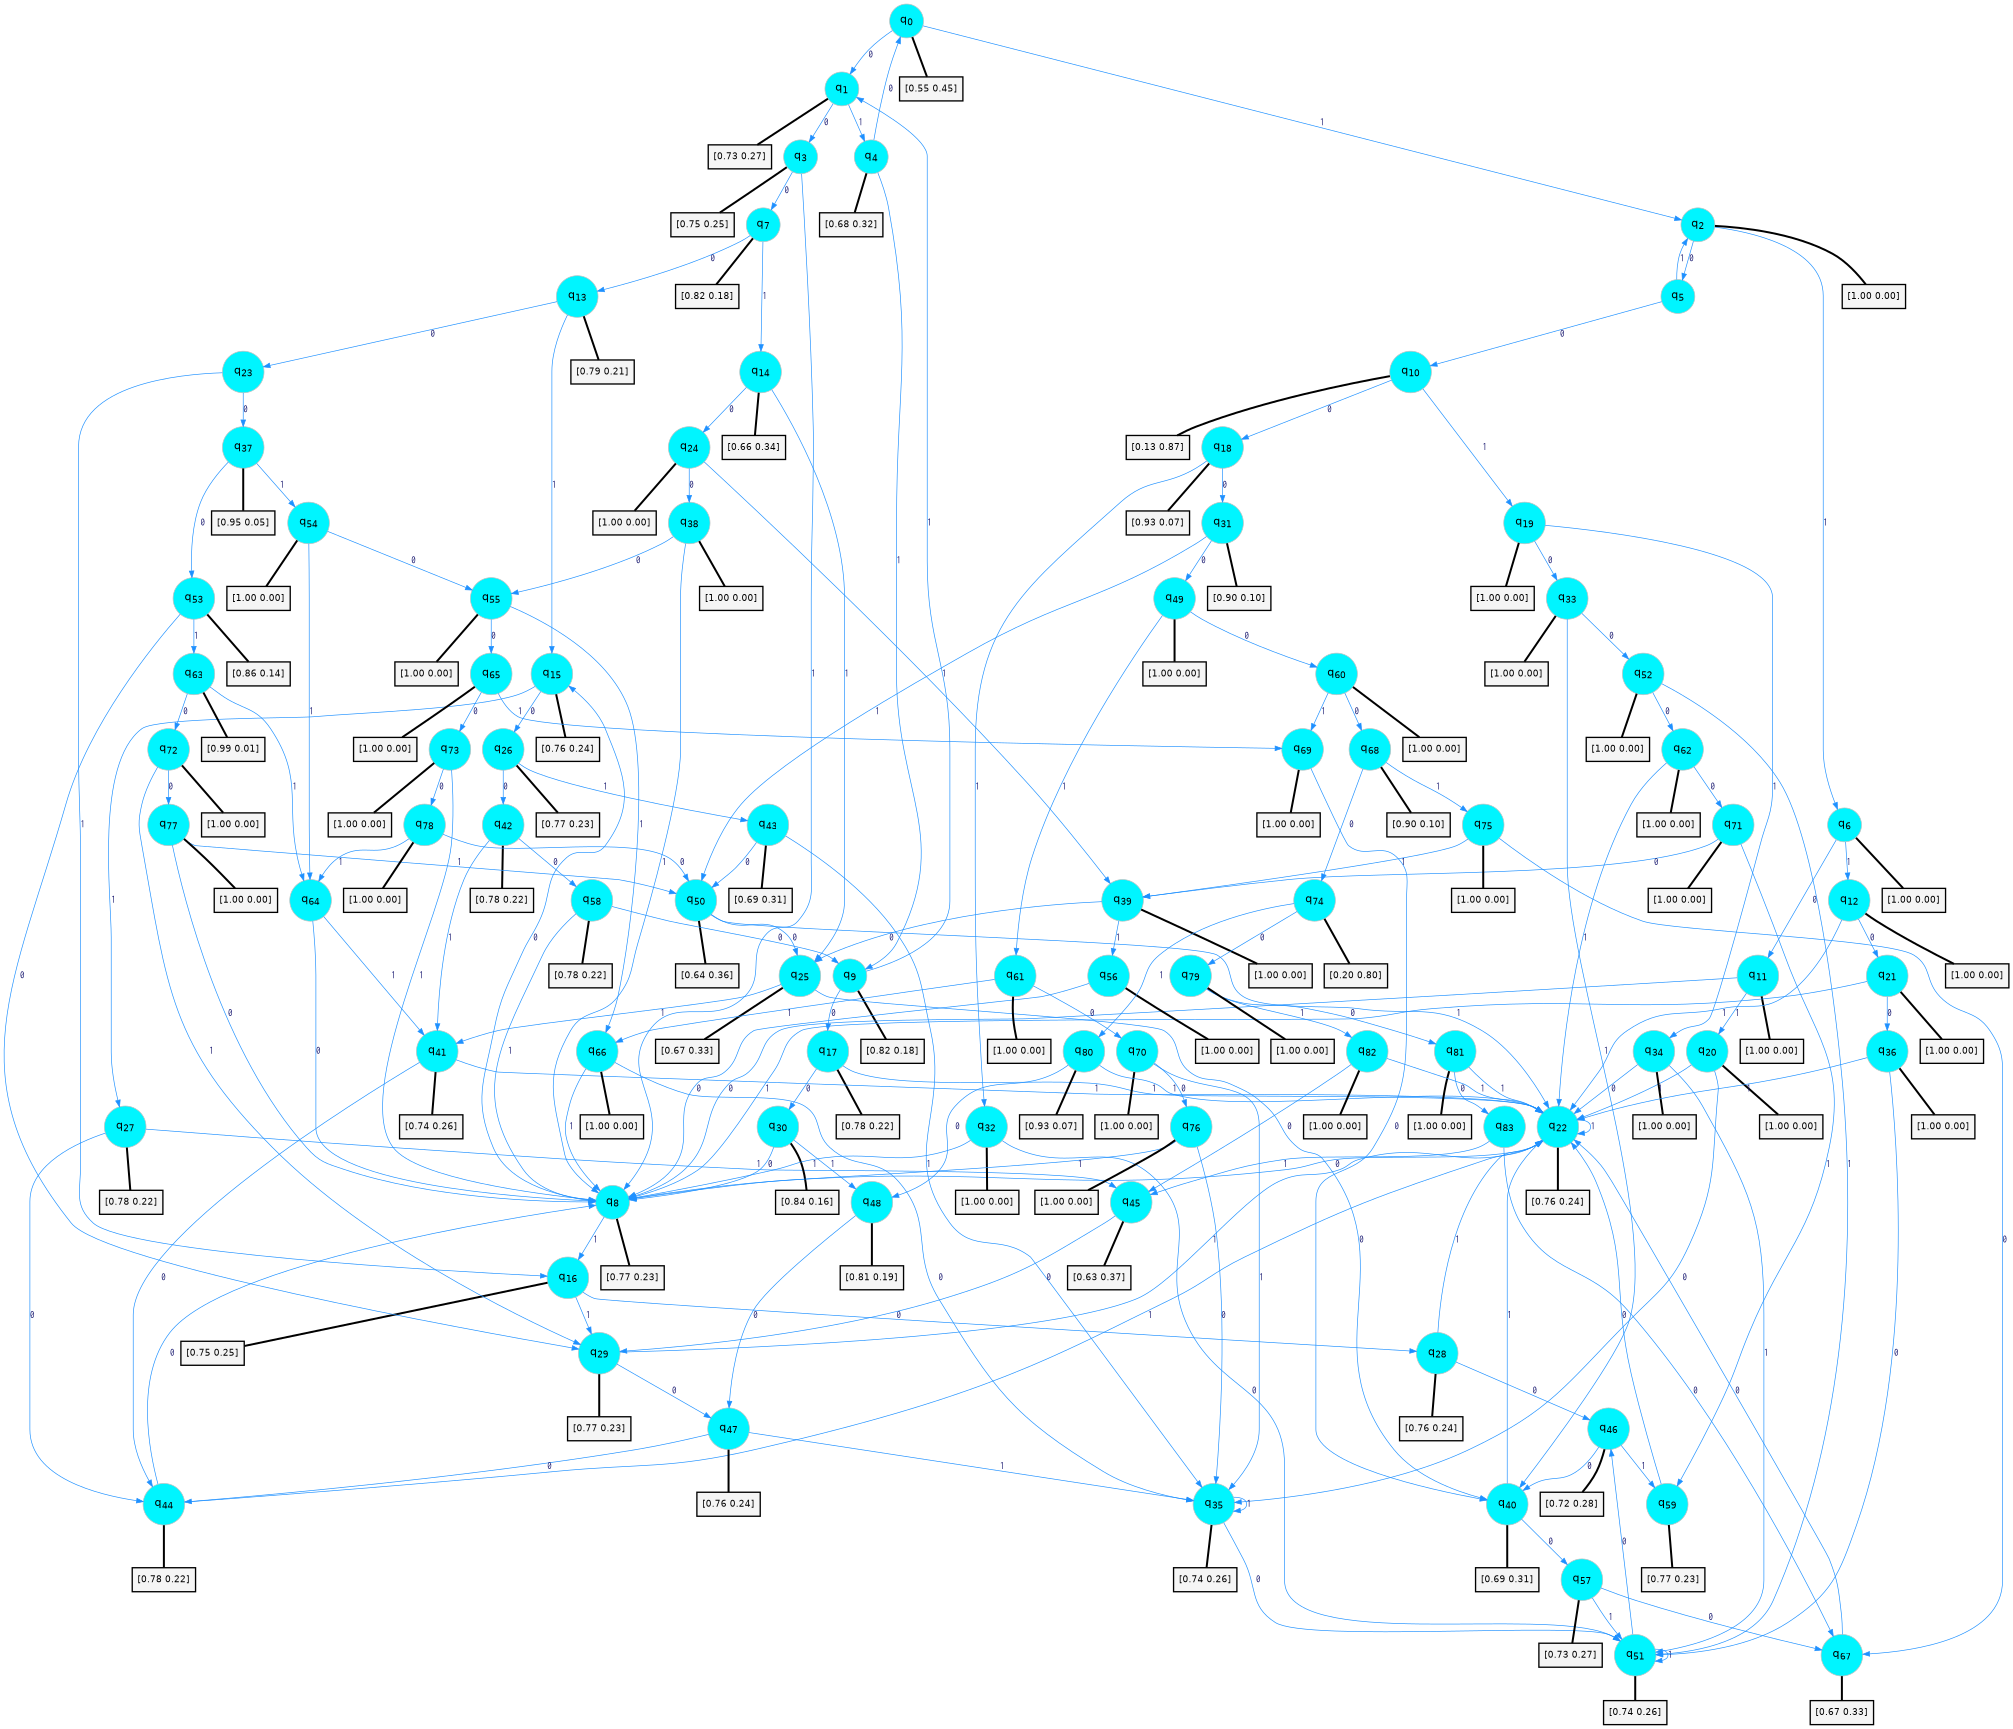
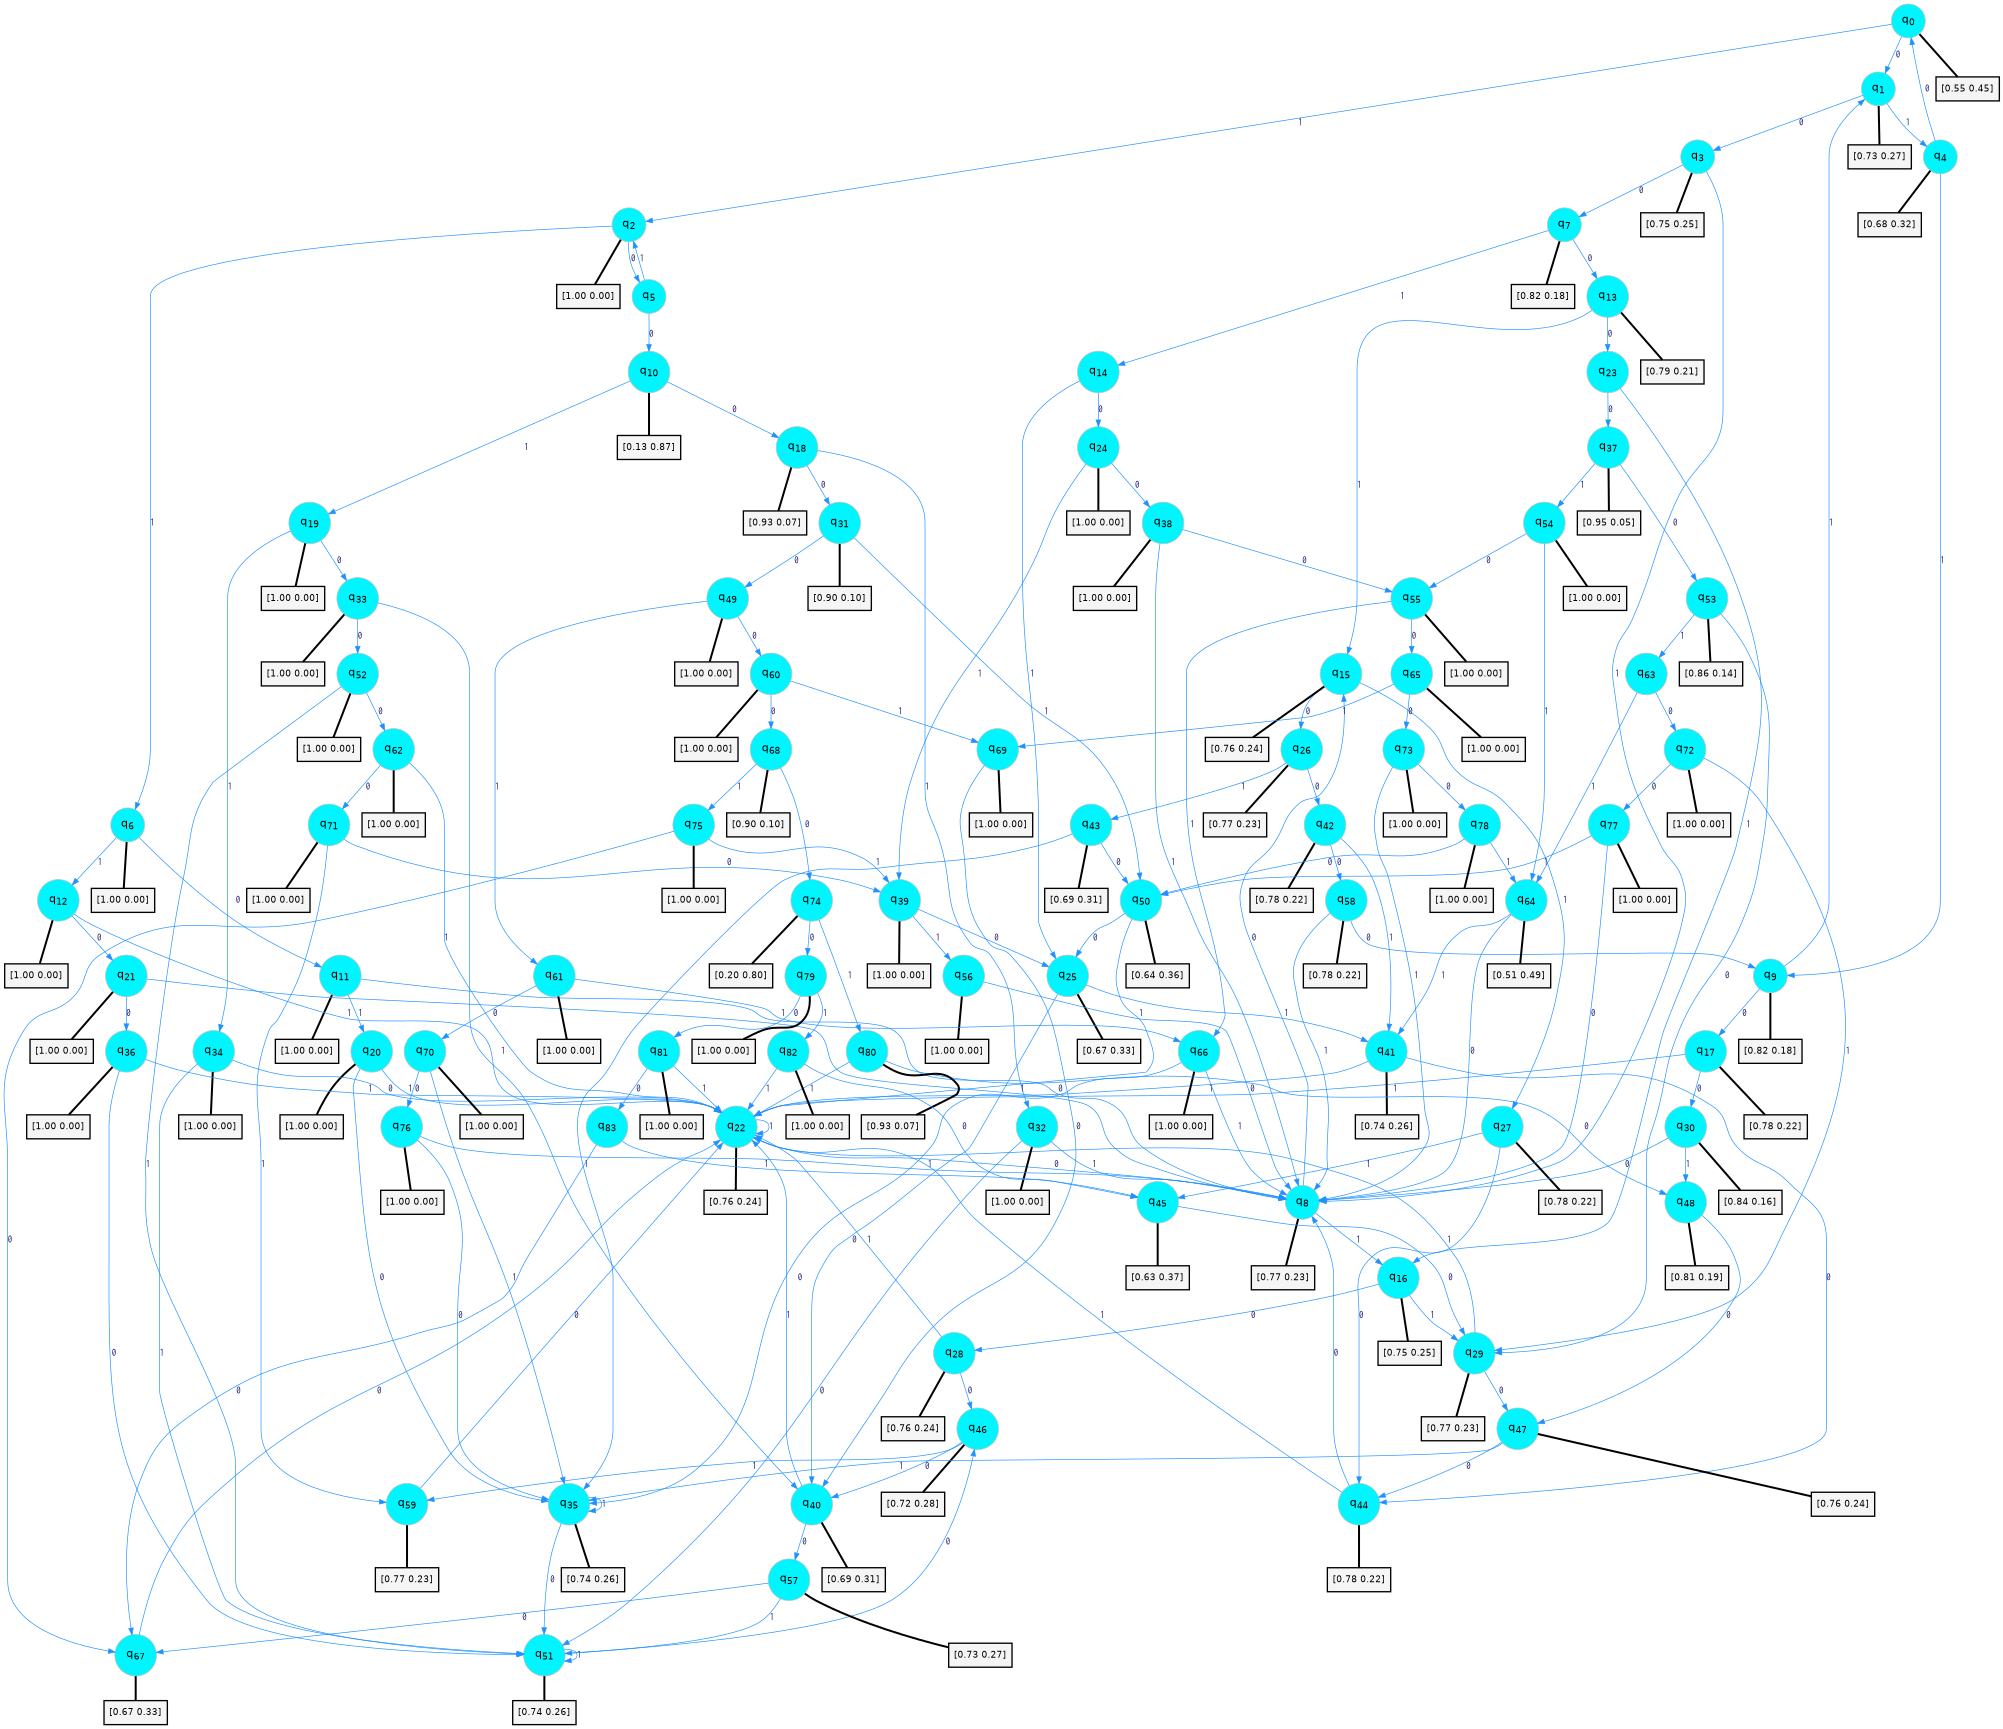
node "[0.66 0.34]": removed
node "[0.99 0.01]": removed
node "[0.51 0.49]": added
